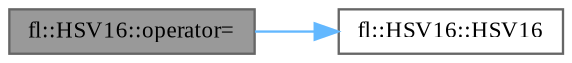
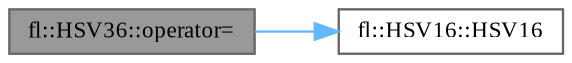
node "fl::HSV16::operator=": label "fl::HSV16::operator=" -> "fl::HSV36::operator="
